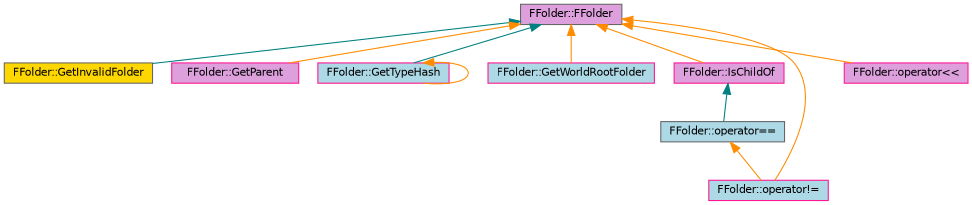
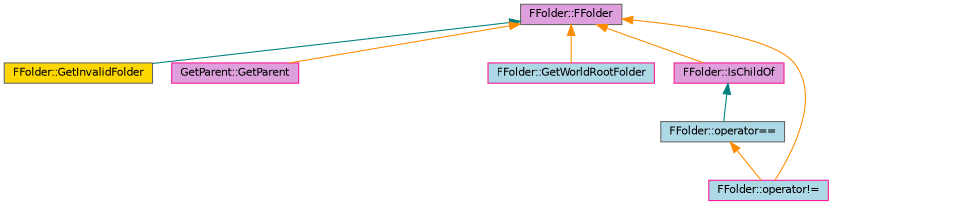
node "FFolder::GetParent": label "FFolder::GetParent" -> "GetParent::GetParent"
node "FFolder::GetTypeHash": removed
node "FFolder::operator<<": removed
